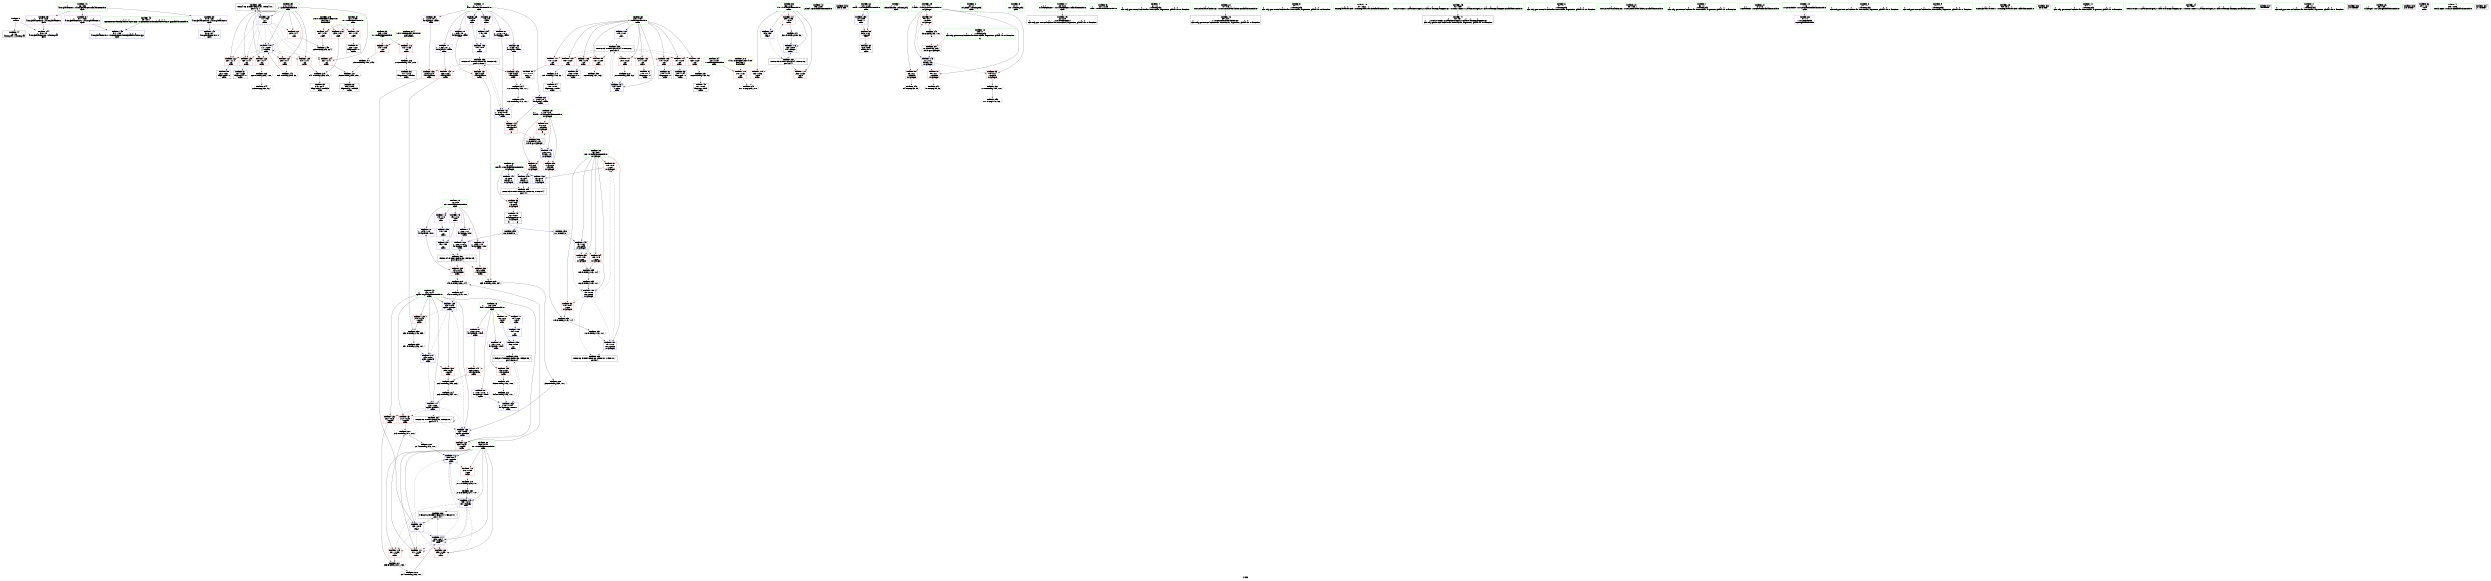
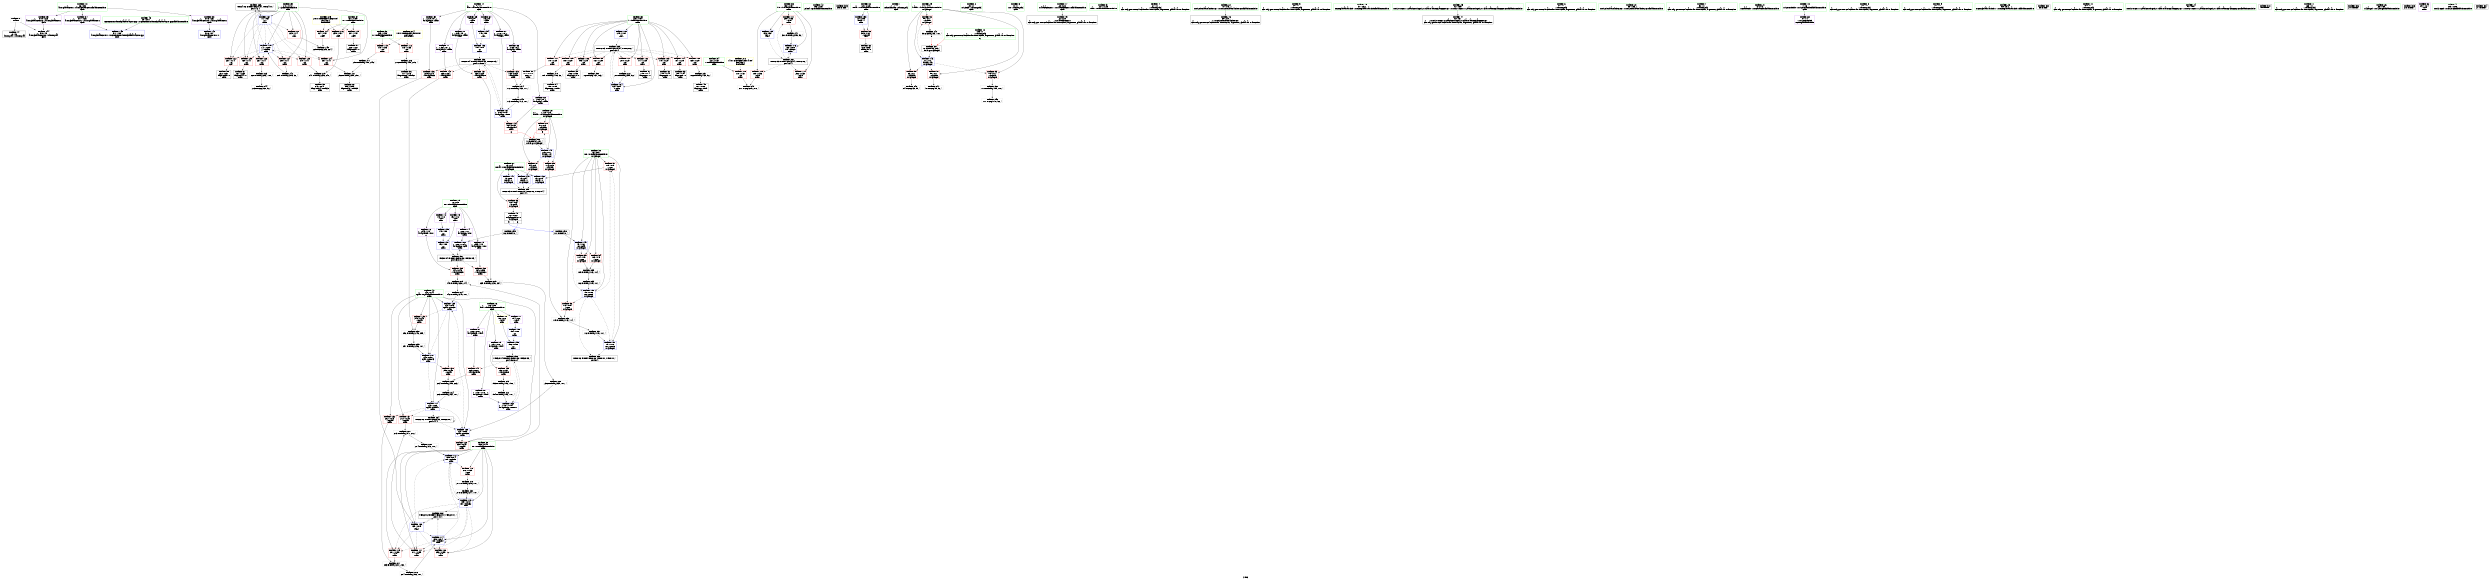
node "NodeID: 122": text "main" -> "cxa"
